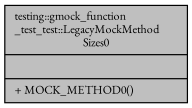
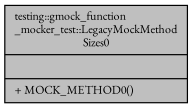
node "testing::gmock_function": text "_test_test::LegacyMockMethod" -> "_mocker_test::LegacyMockMethod"
